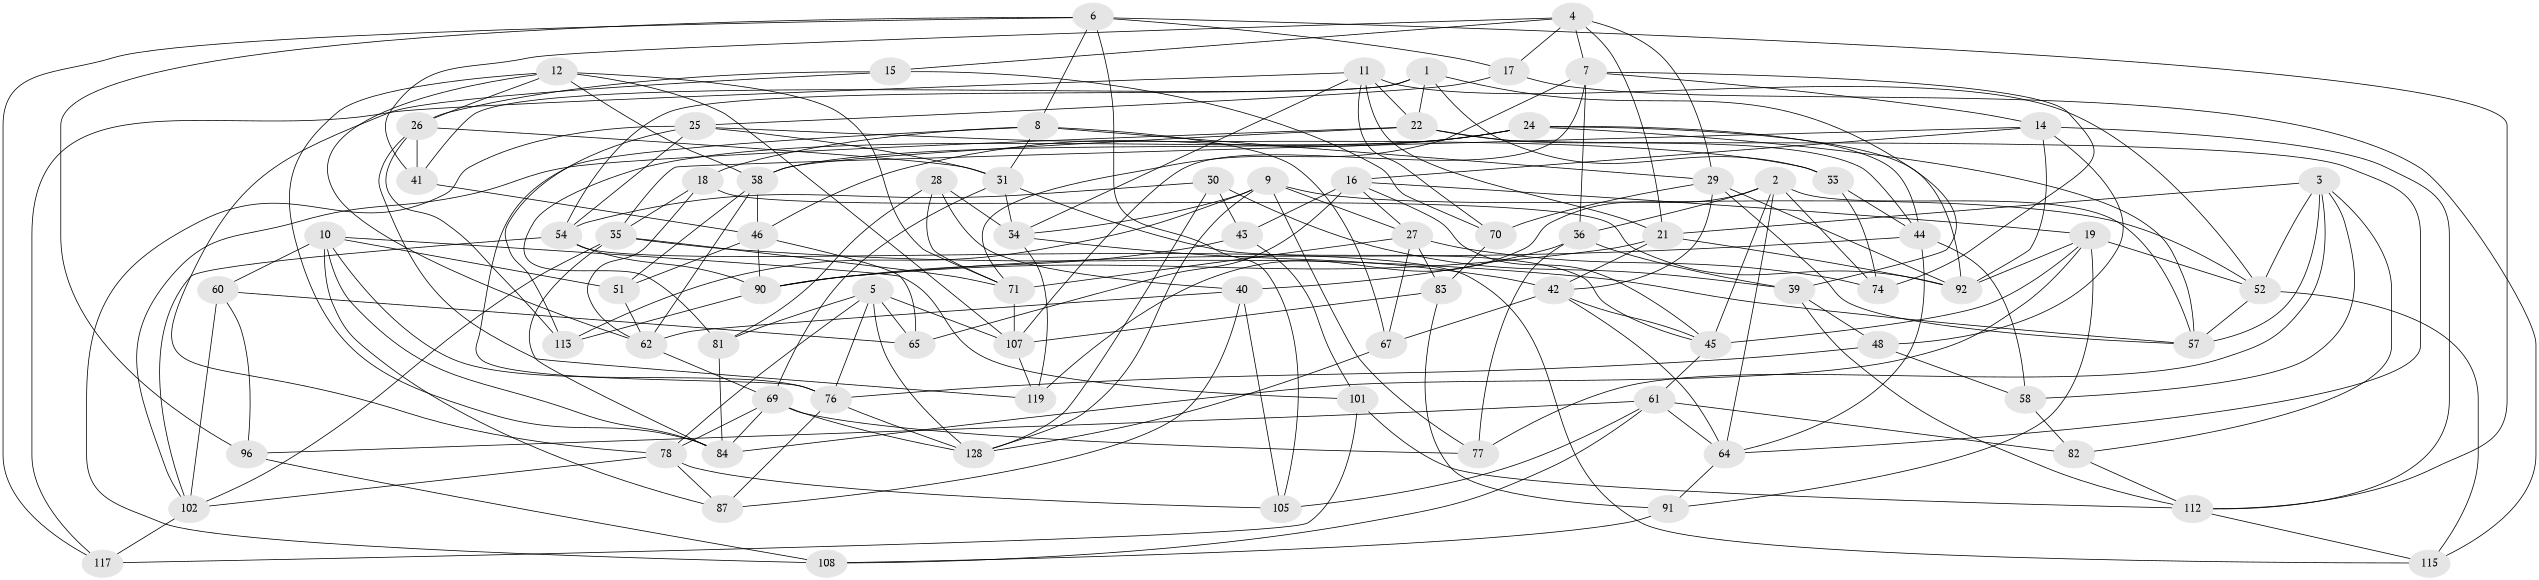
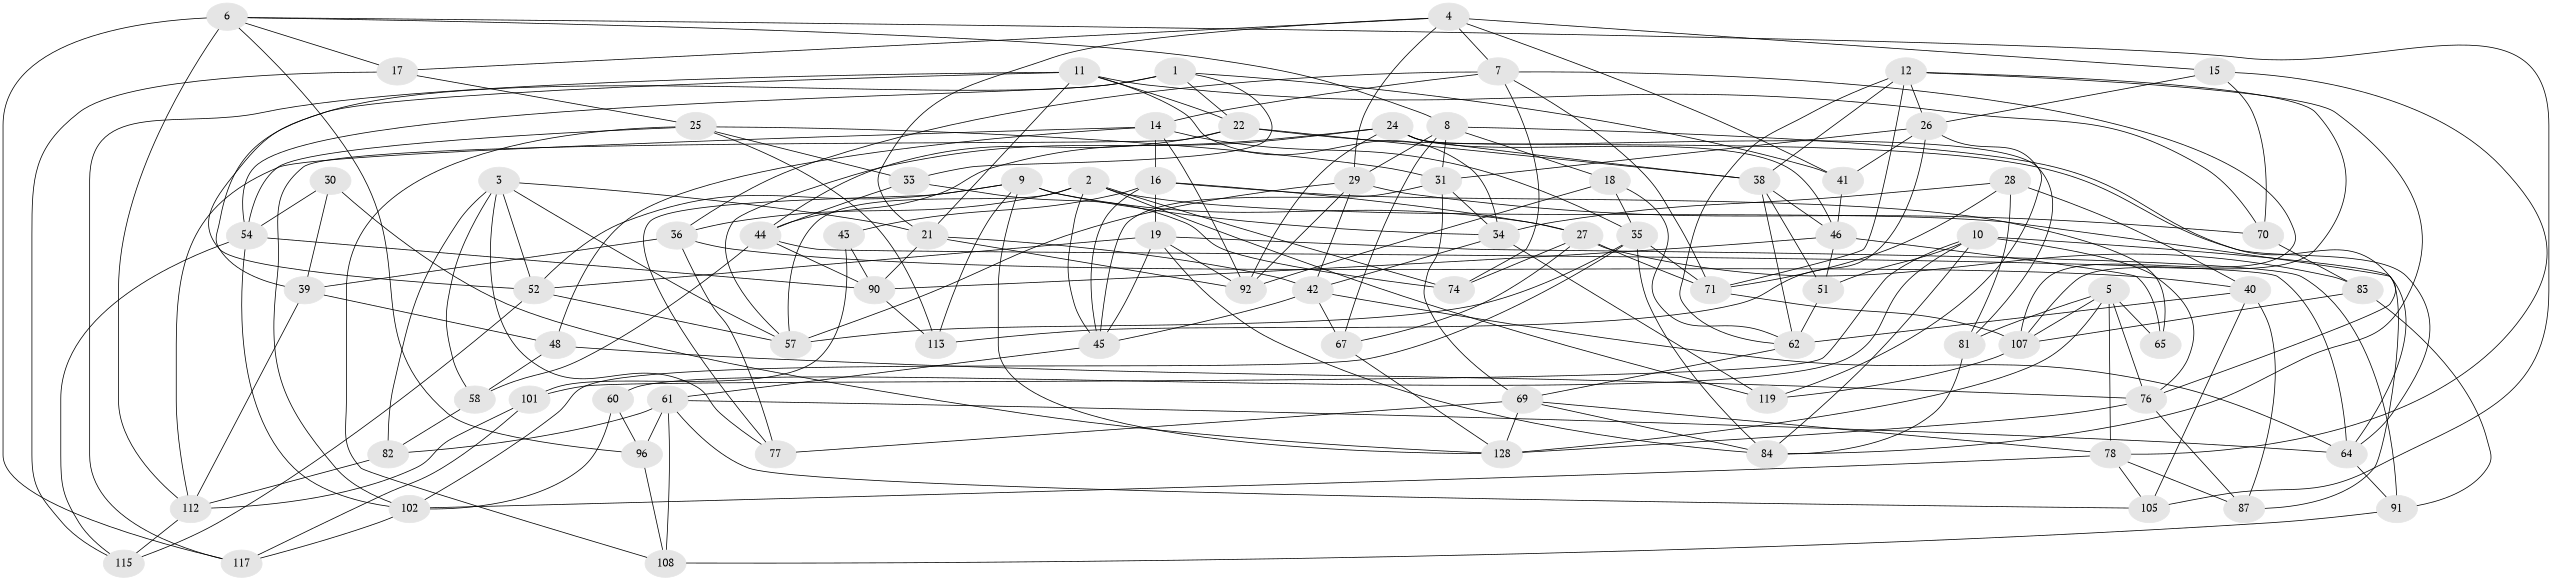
edge "30" -- "43": removed
edge "60" -- "65": removed
